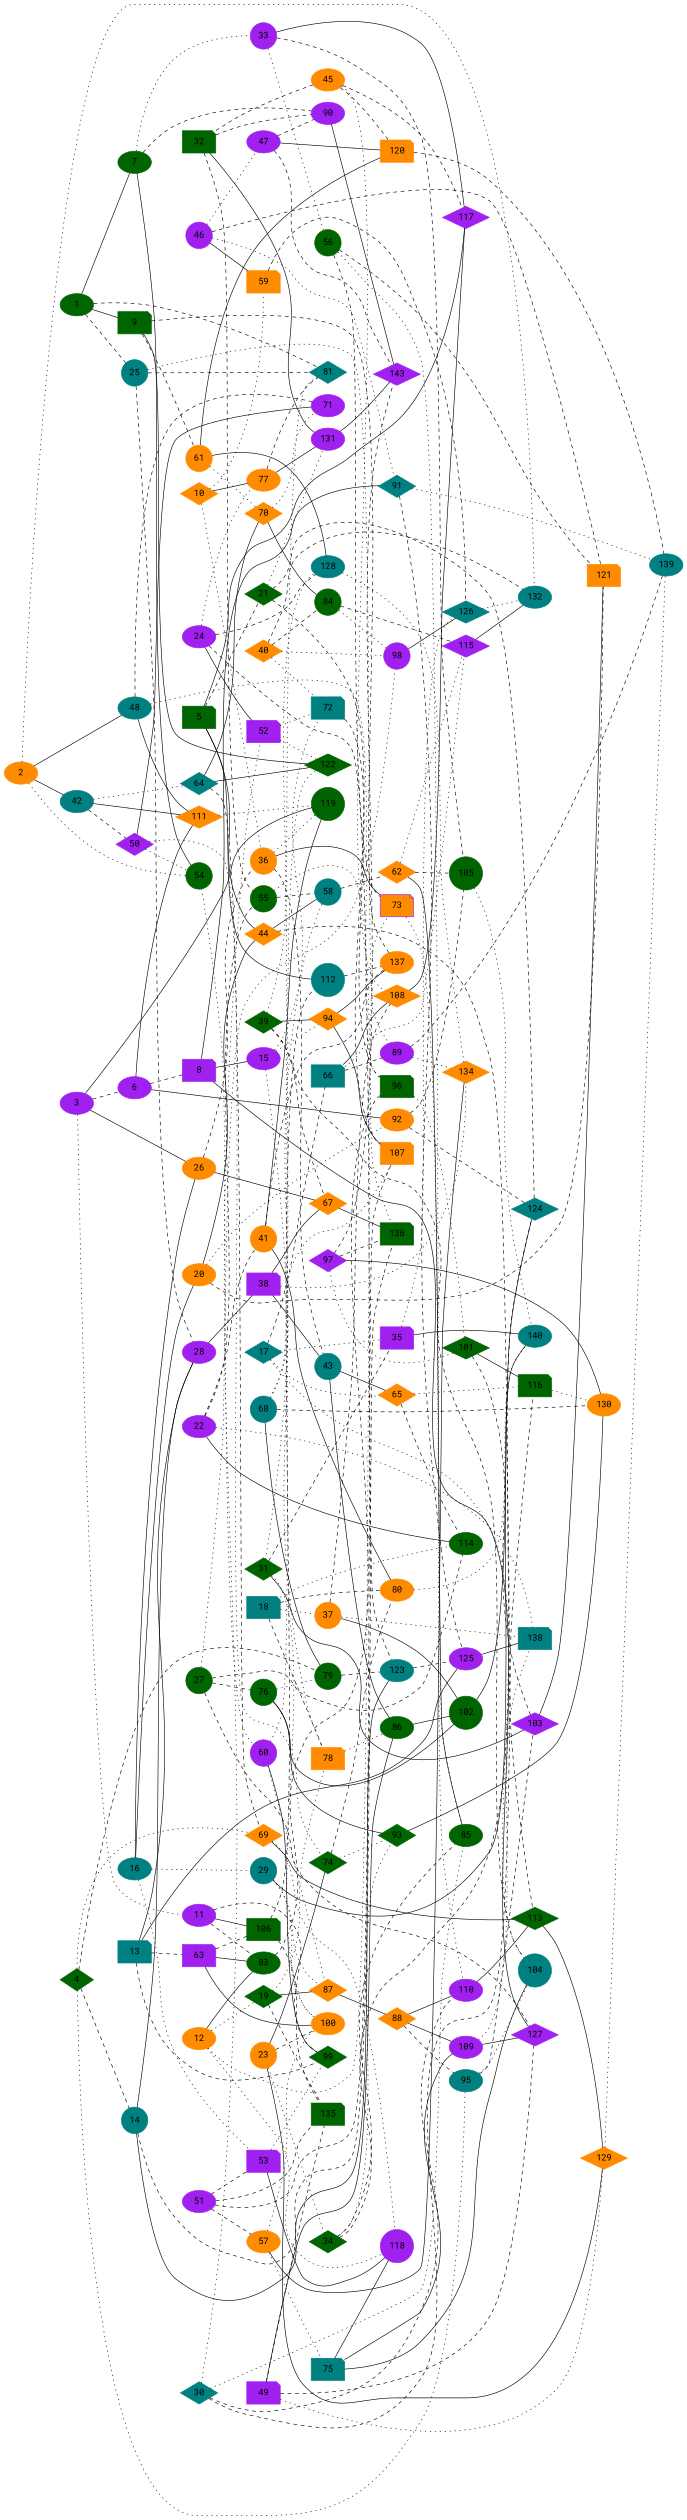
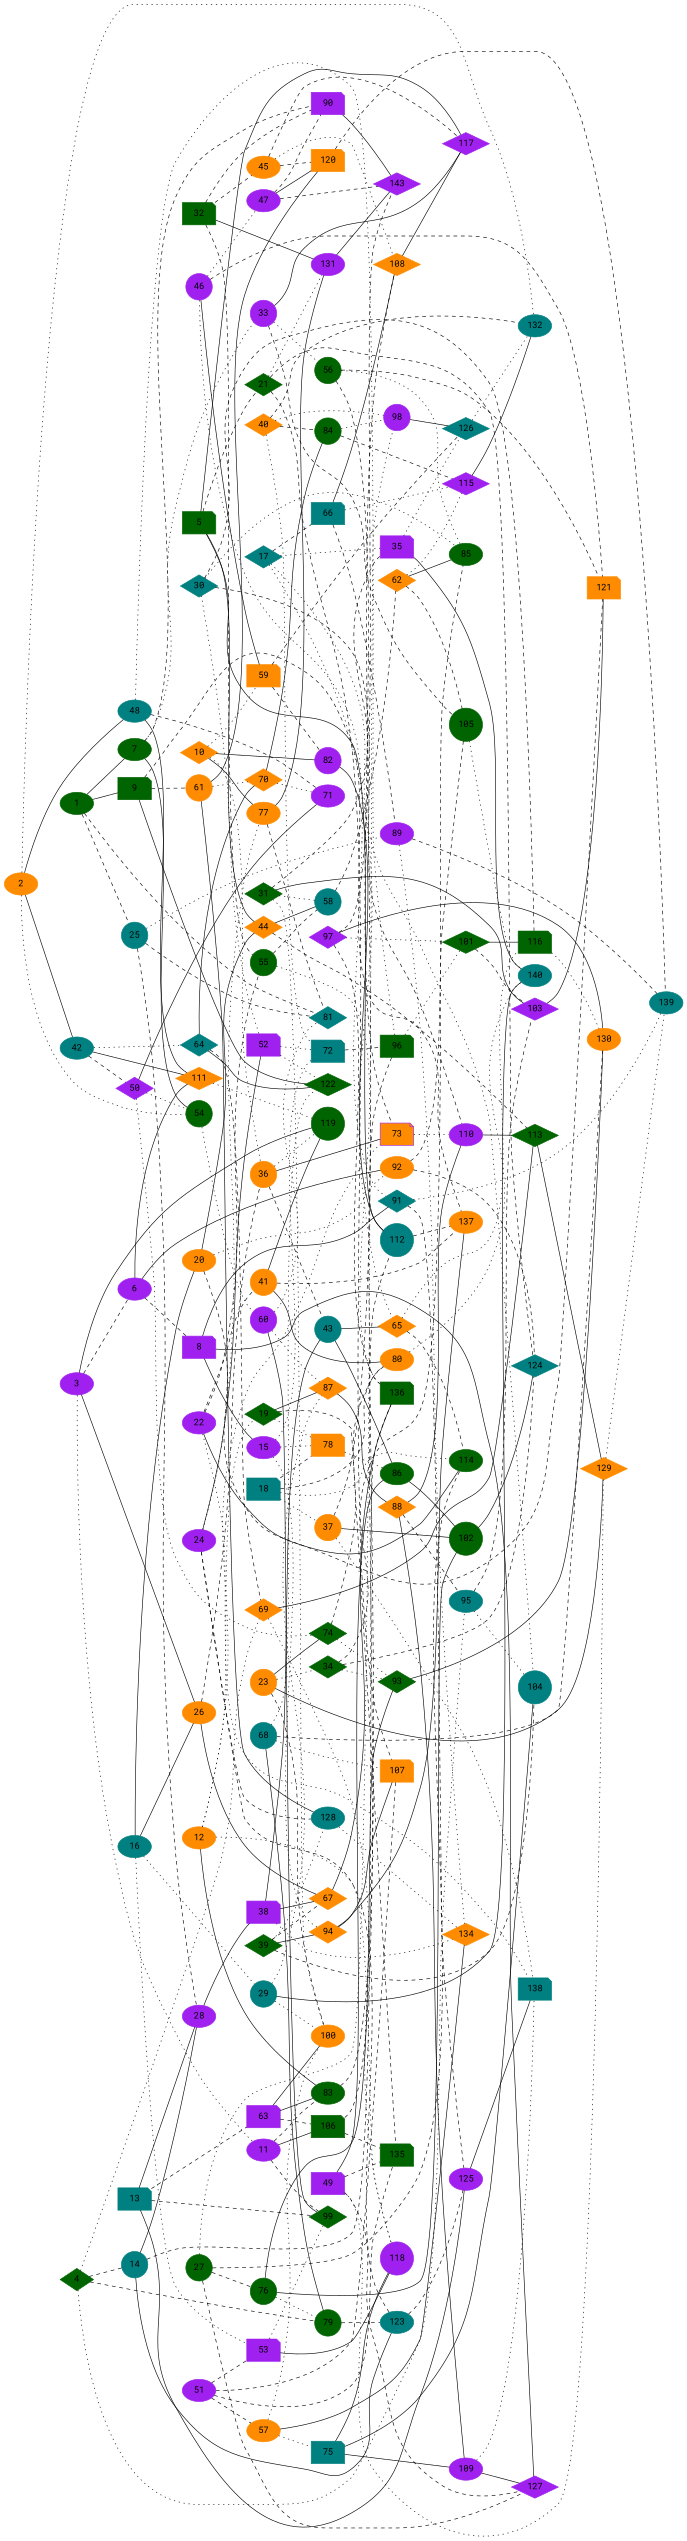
node "90": shape ellipse -> note
node "82": added
